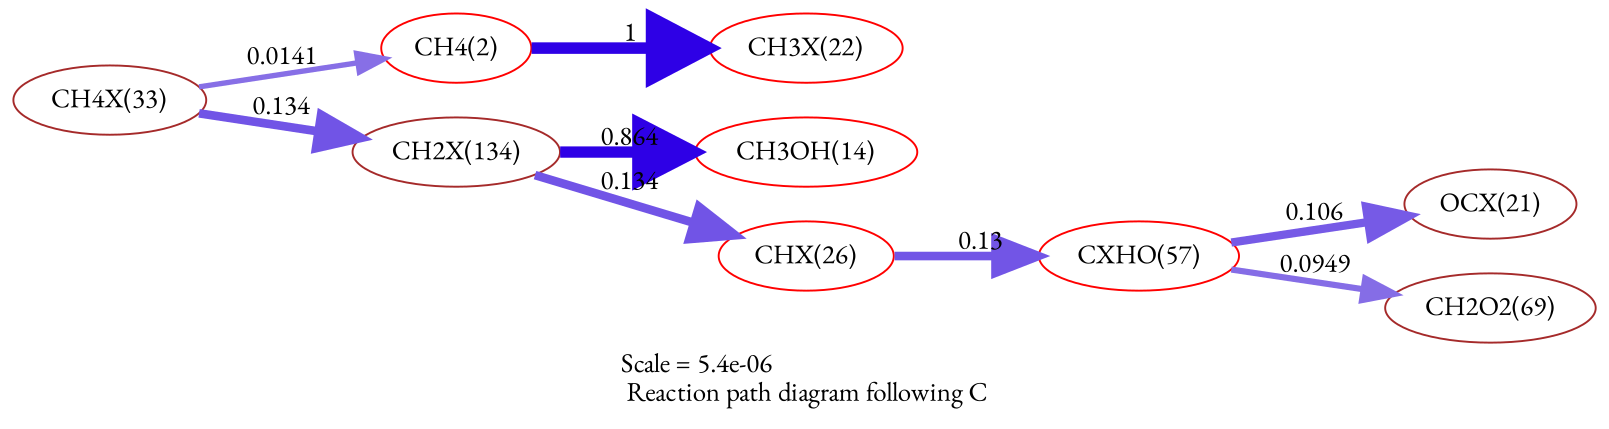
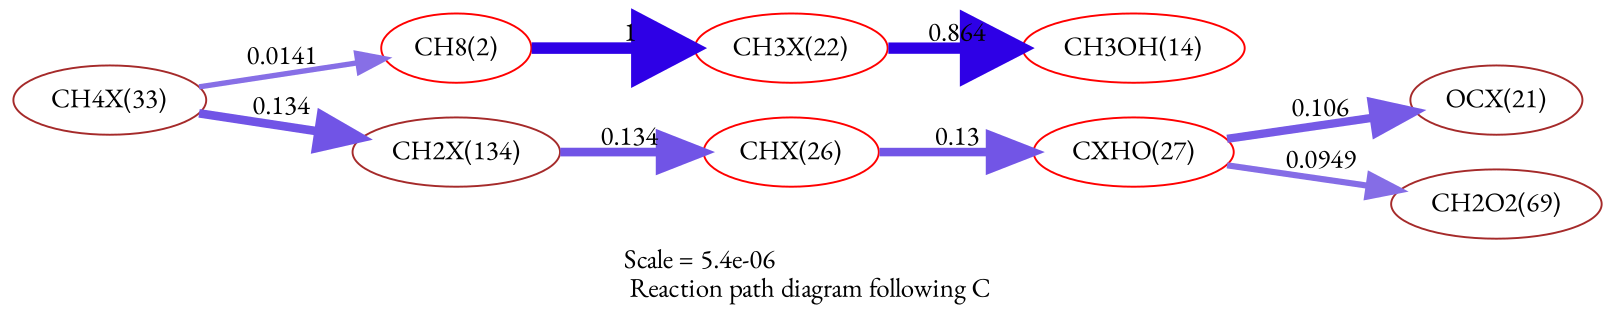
node "CH4(2)": label "CH4(2)" -> "CH8(2)"
edge "CH2X(134)" -> "CH3OH(14)": now "CH3X(22)" -> "CH3OH(14)"
node "CXHO(57)": label "CXHO(57)" -> "CXHO(27)"
